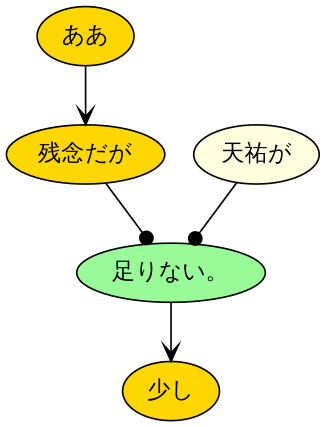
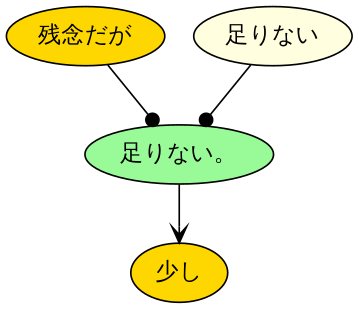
node "ああ": removed
node "天祐が": label "天祐が" -> "足りない"
